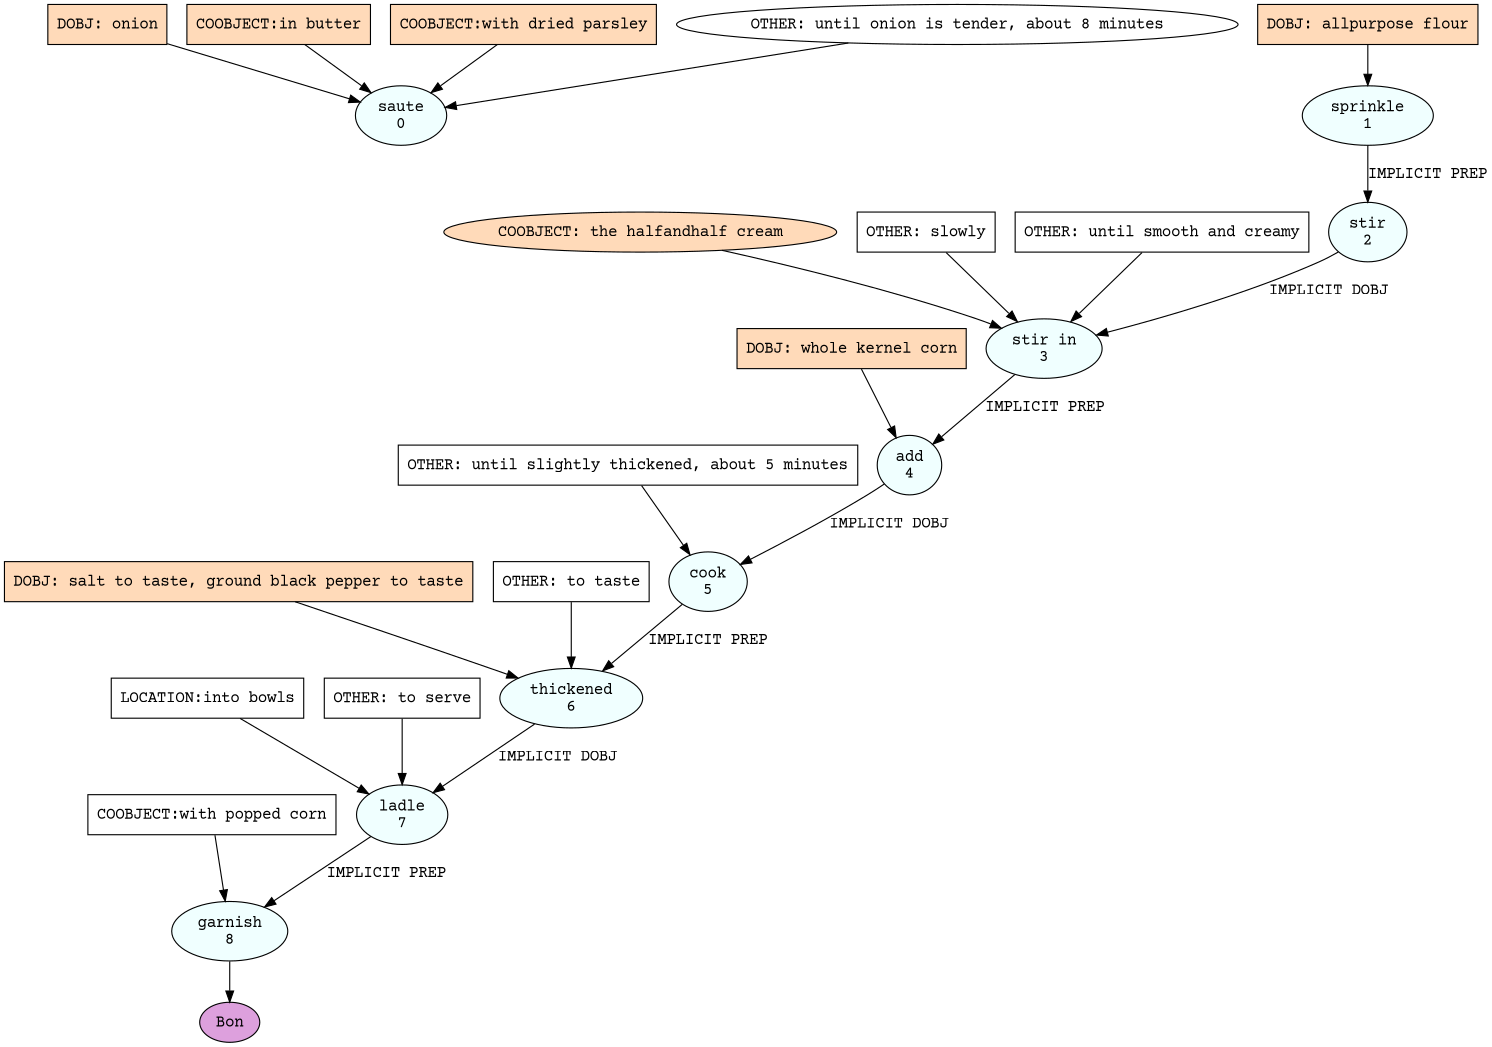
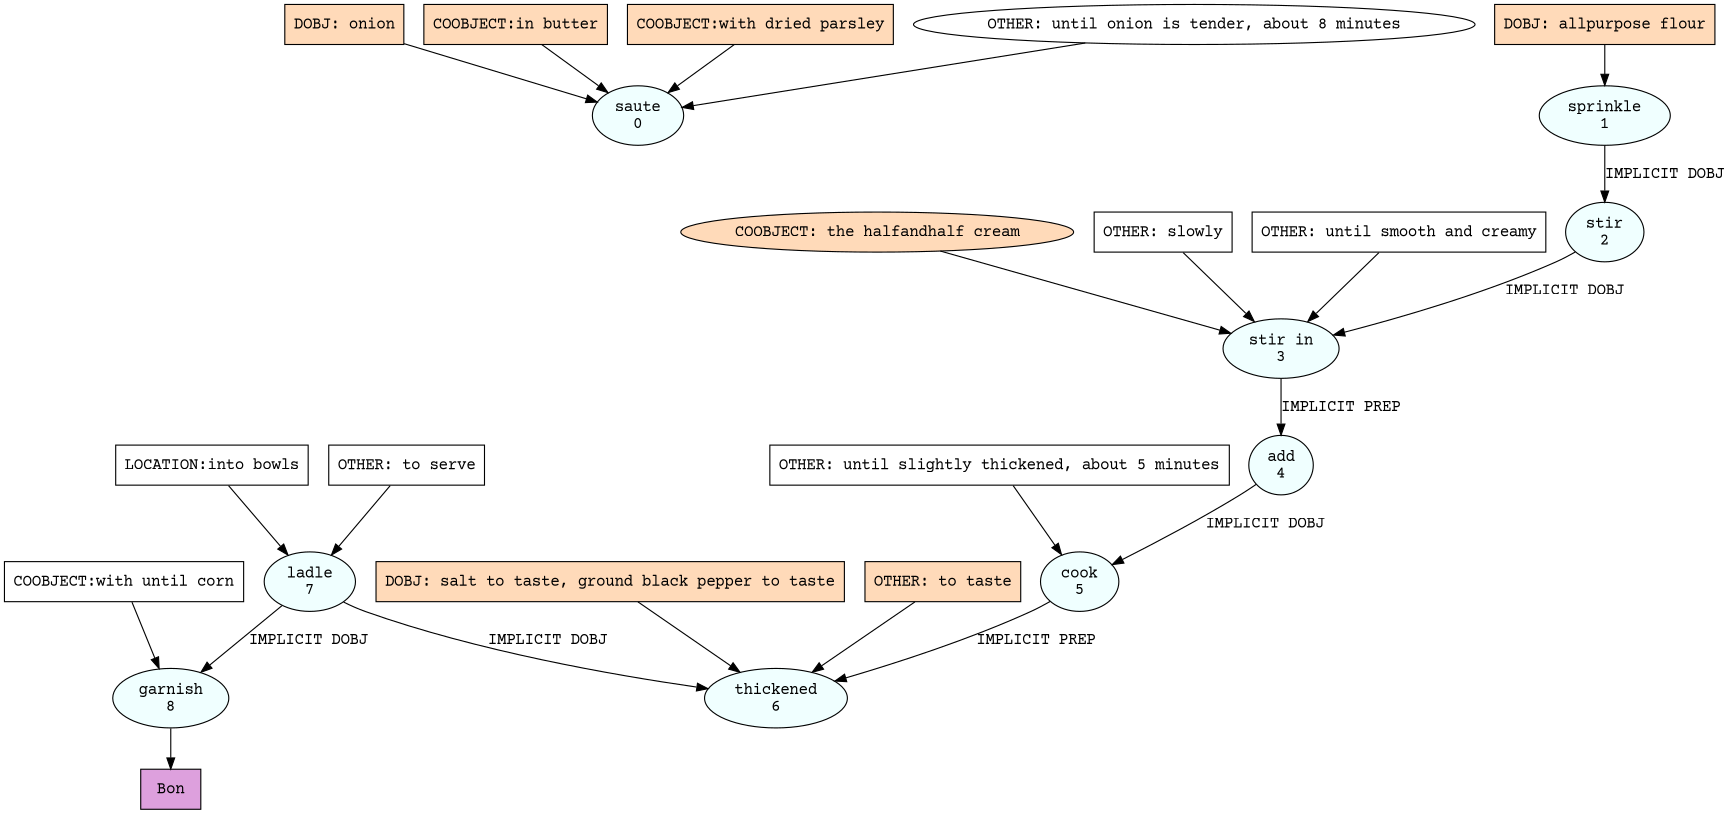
edge "sprinkle 1" -> "stir 2": label "IMPLICIT PREP" -> "IMPLICIT DOBJ"
node "DOBJ: whole kernel corn": removed
node "OTHER: to taste": fillcolor white -> peachpuff
edge "thickened 6" -> "ladle 7": reversed
node "COOBJECT:with popped corn": label "COOBJECT:with popped corn" -> "COOBJECT:with until corn"
edge "ladle 7" -> "garnish 8": label "IMPLICIT PREP" -> "IMPLICIT DOBJ"
node "Bon": shape ellipse -> box
